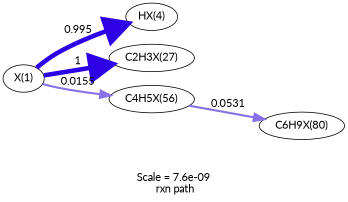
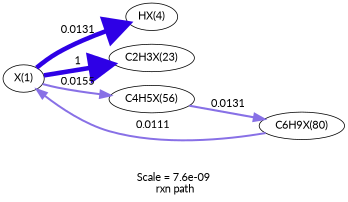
edge "X(1)" -> "HX(4)": label " 0.995" -> " 0.0131"
node "C2H3X(27)": label "C2H3X(27)" -> "C2H3X(23)"
edge "C4H5X(56)" -> "C6H9X(80)": label " 0.0531" -> " 0.0131"
edge "C6H9X(80)" -> "X(1)": added, label "0.0111"
